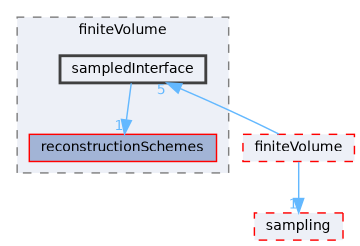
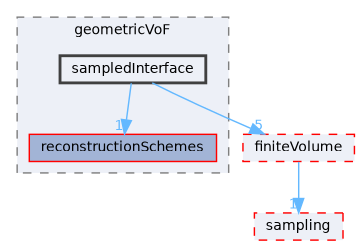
cluster "finiteVolume": label "finiteVolume" -> "geometricVoF"
edge "finiteVolume" -> "sampledInterface": reversed
